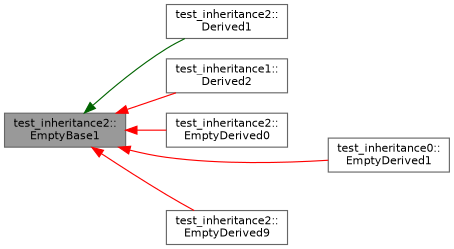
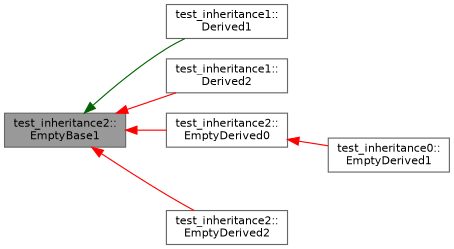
node "test_inheritance2:: Derived1": label "test_inheritance2:: Derived1" -> "test_inheritance1:: Derived1"
edge "test_inheritance0:: EmptyDerived1" -> "test_inheritance2:: EmptyBase1": now "test_inheritance0:: EmptyDerived1" -> "test_inheritance2:: EmptyDerived0"
node "test_inheritance2:: EmptyDerived9": label "test_inheritance2:: EmptyDerived9" -> "test_inheritance2:: EmptyDerived2"
